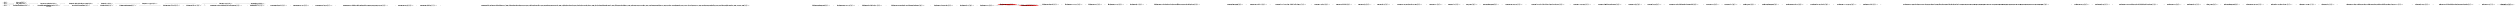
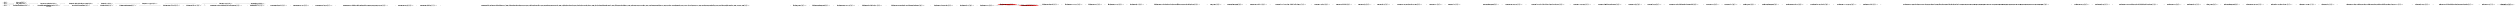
node "sunWelchEntry = new BibEntry()@@@34@@@['1', '1', '0']": added
node "xiongSunEntry = new BibEntry()@@@45@@@['1', '1', '0']": removed
node "famaeyMcGaughEntry = new BibEntry()@@@19@@@['1', '1', '0']": added
